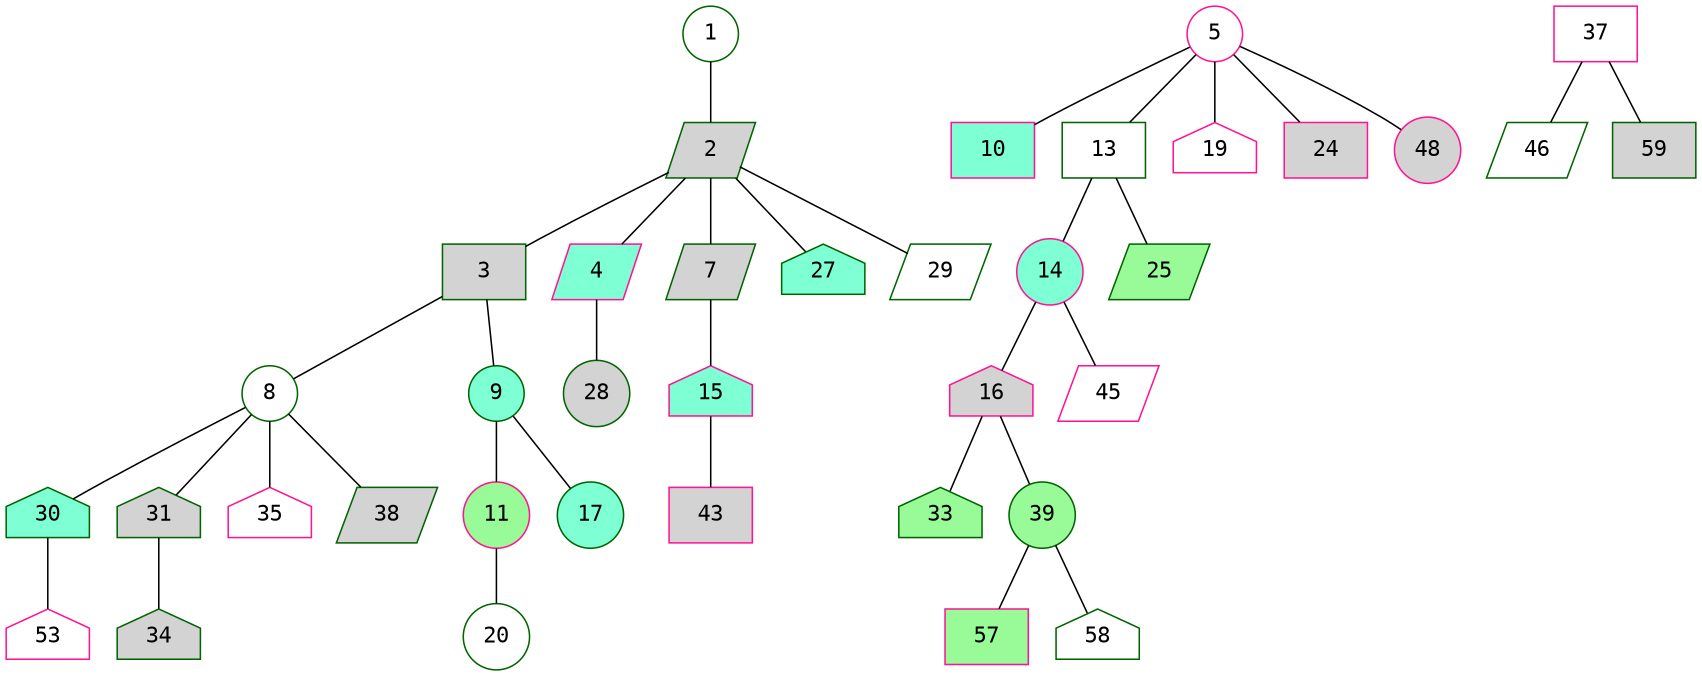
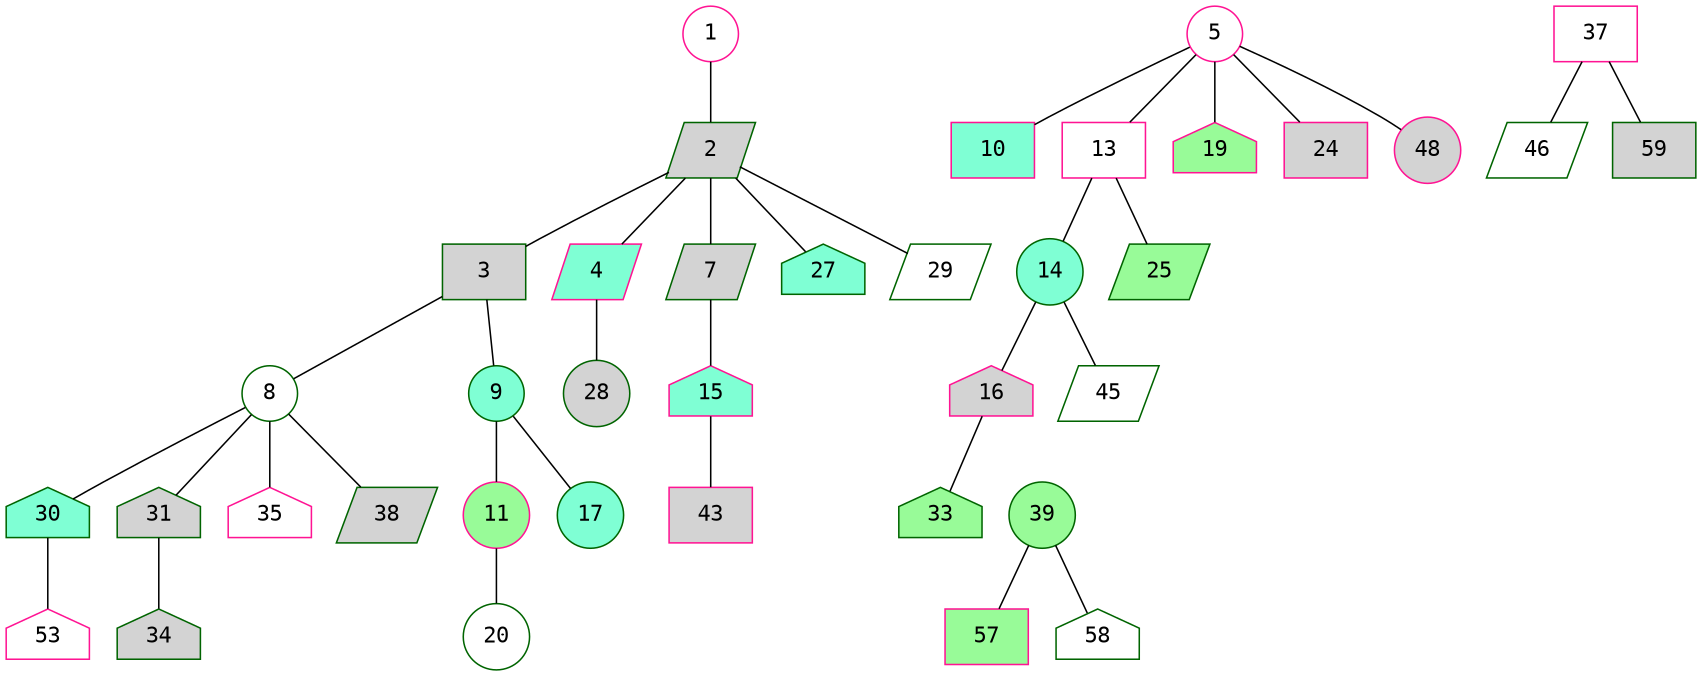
node "1": color darkgreen -> deeppink
node "13": color darkgreen -> deeppink
node "19": fillcolor white -> palegreen
node "14": color deeppink -> darkgreen
node "45": color deeppink -> darkgreen
edge "16" -- "39": removed
